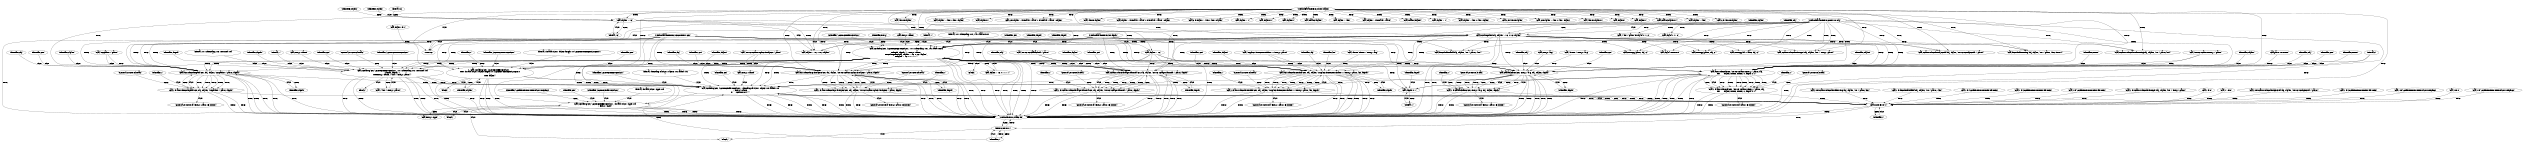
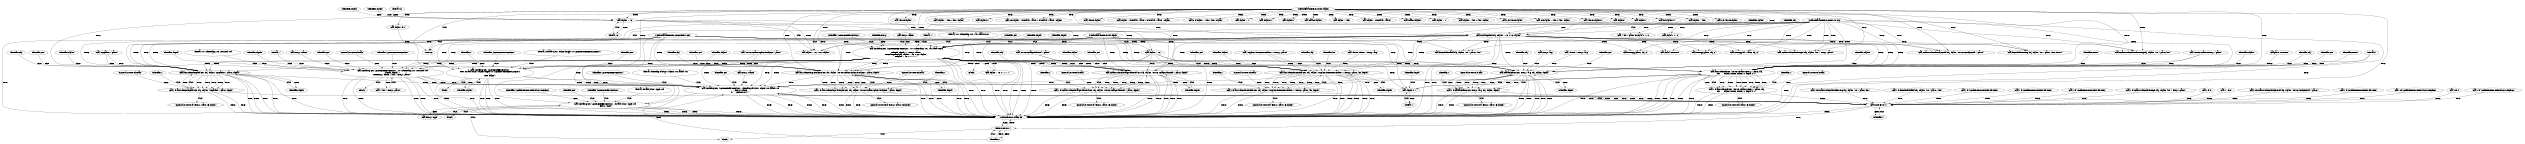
edge "(MethodParameterIn,size_t objlen)" -> "(Call,objlen != 1)": added, label "DDG:"
edge "(MethodParameterIn,size_t objlen)" -> "(Call,sc_dump_hex(obj, objlen > 16  ? 16 : objlen))": added, label "DDG:"
node "(Call,malloc(objlen+1))": label "(Call,malloc(objlen+1))" -> "(Call,int(objlen+1))"
node "(Call,(struct sc_callback_id *) parm)": label "(Call,(struct sc_callback_id *) parm)" -> "(Call,(struct sc_algorithm_id *) parm)"
